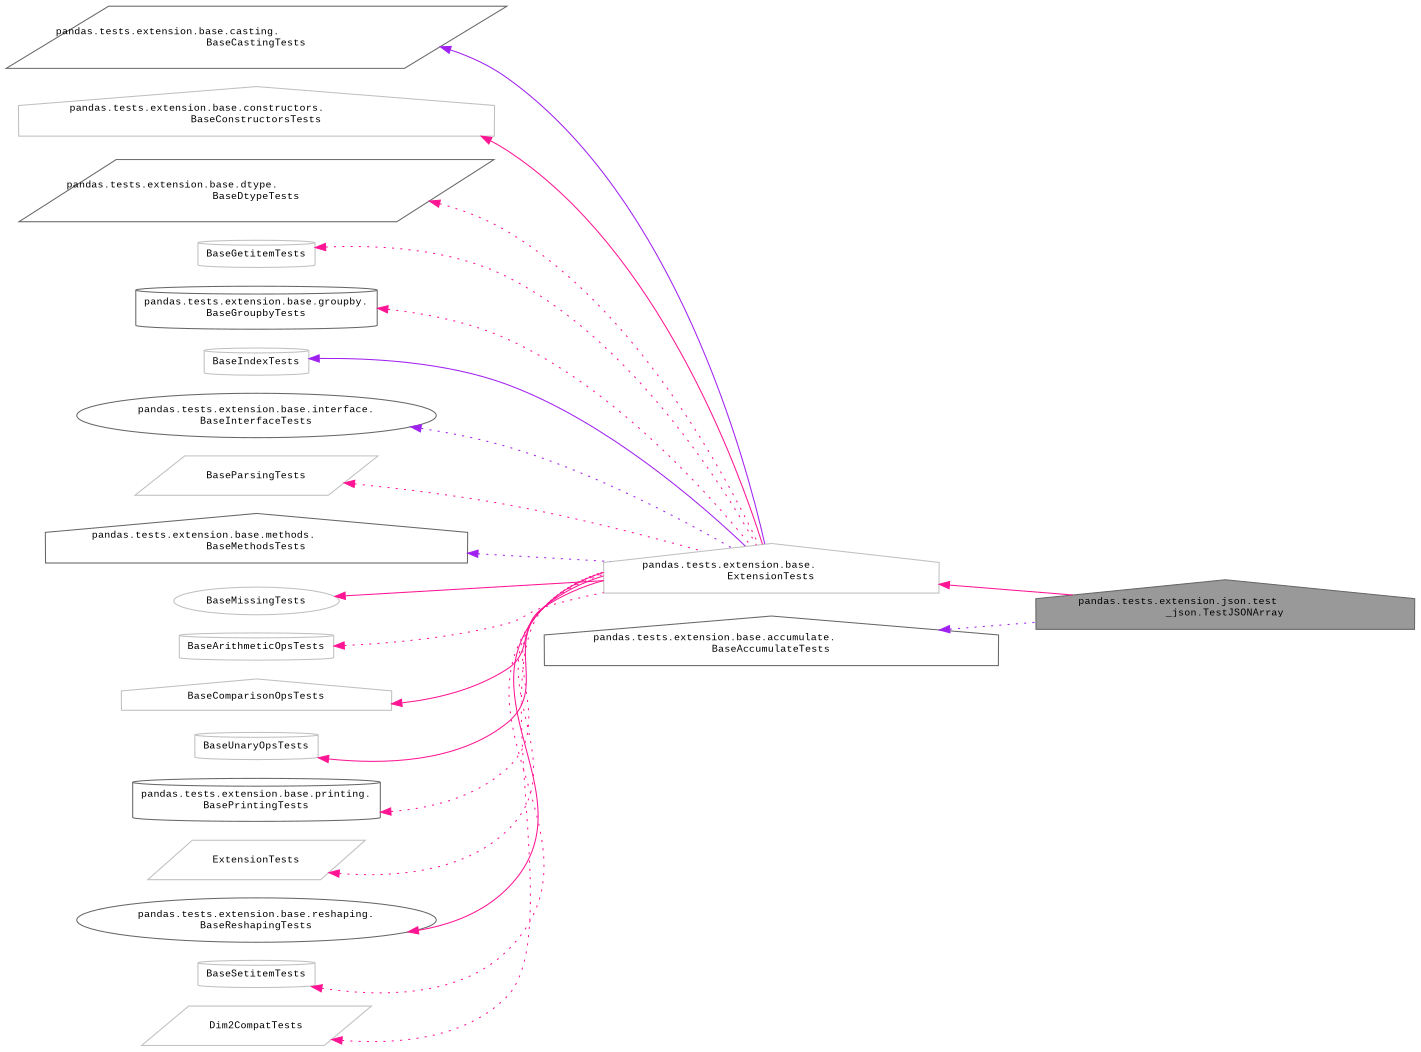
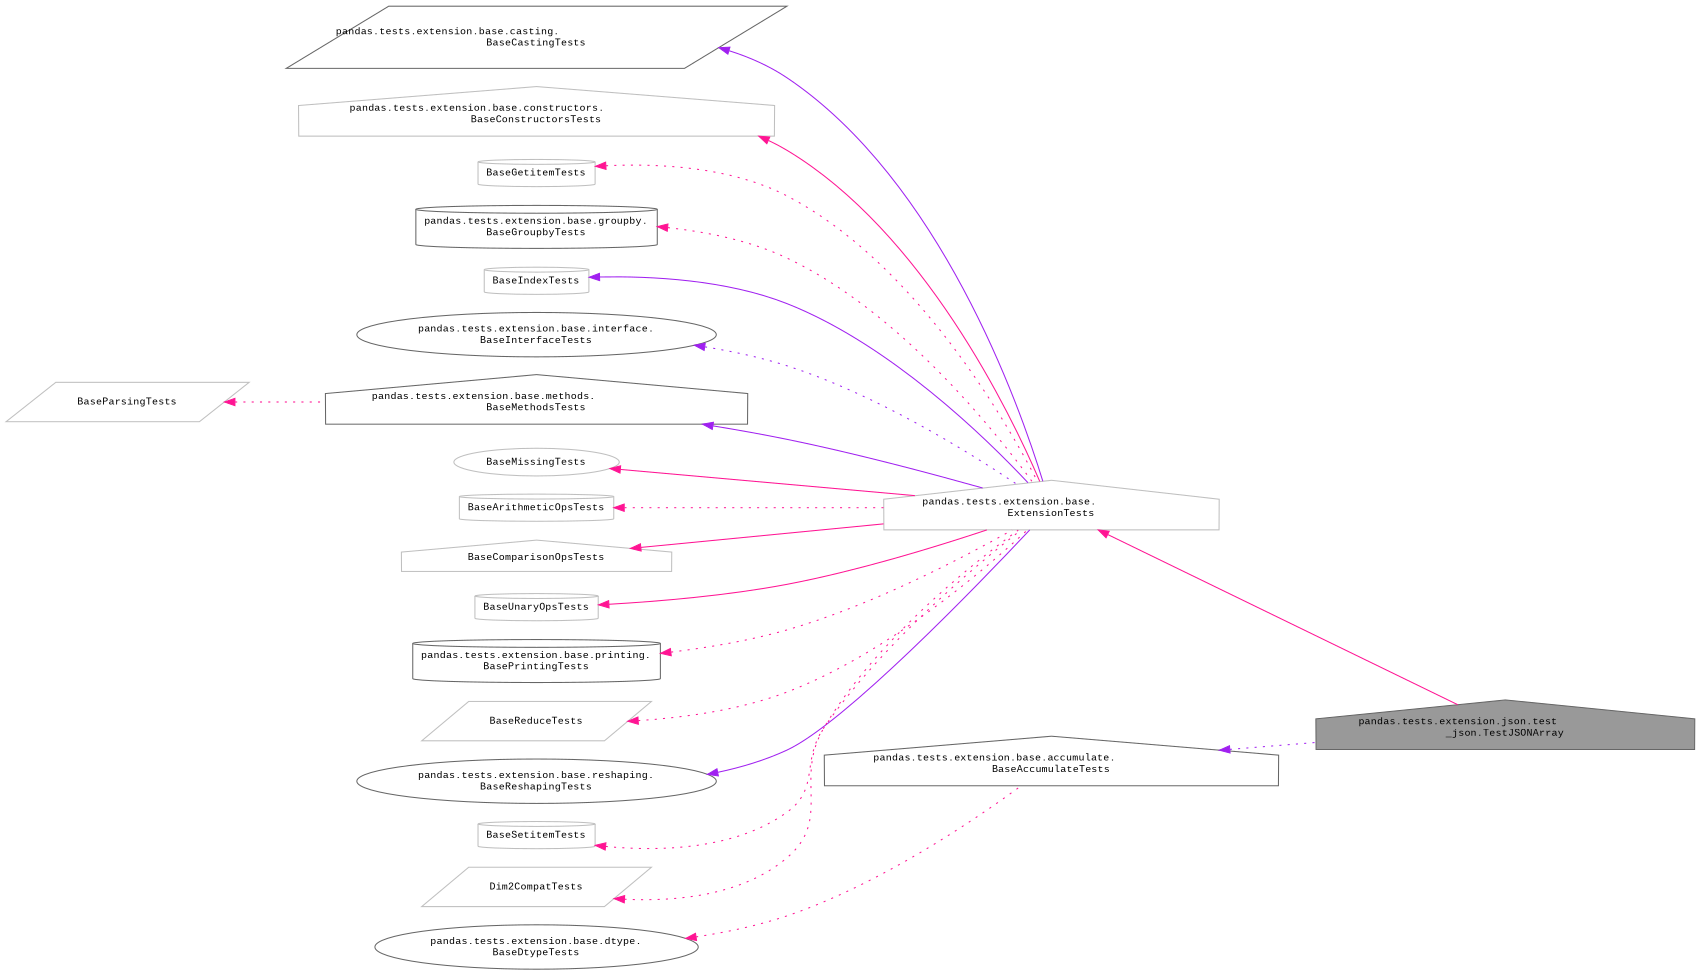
node "pandas.tests.extension.base.dtype. BaseDtypeTests": shape parallelogram -> ellipse
edge "pandas.tests.extension.base. ExtensionTests" -> "pandas.tests.extension.base.dtype. BaseDtypeTests": now "pandas.tests.extension.base.accumulate. BaseAccumulateTests" -> "pandas.tests.extension.base.dtype. BaseDtypeTests"
edge "pandas.tests.extension.base. ExtensionTests" -> "BaseParsingTests": now "pandas.tests.extension.base.methods. BaseMethodsTests" -> "BaseParsingTests"
edge "pandas.tests.extension.base. ExtensionTests" -> "pandas.tests.extension.base.methods. BaseMethodsTests": style dotted -> solid
node "ExtensionTests": label "ExtensionTests" -> "BaseReduceTests"
edge "pandas.tests.extension.base. ExtensionTests" -> "pandas.tests.extension.base.reshaping. BaseReshapingTests": color deeppink -> purple
